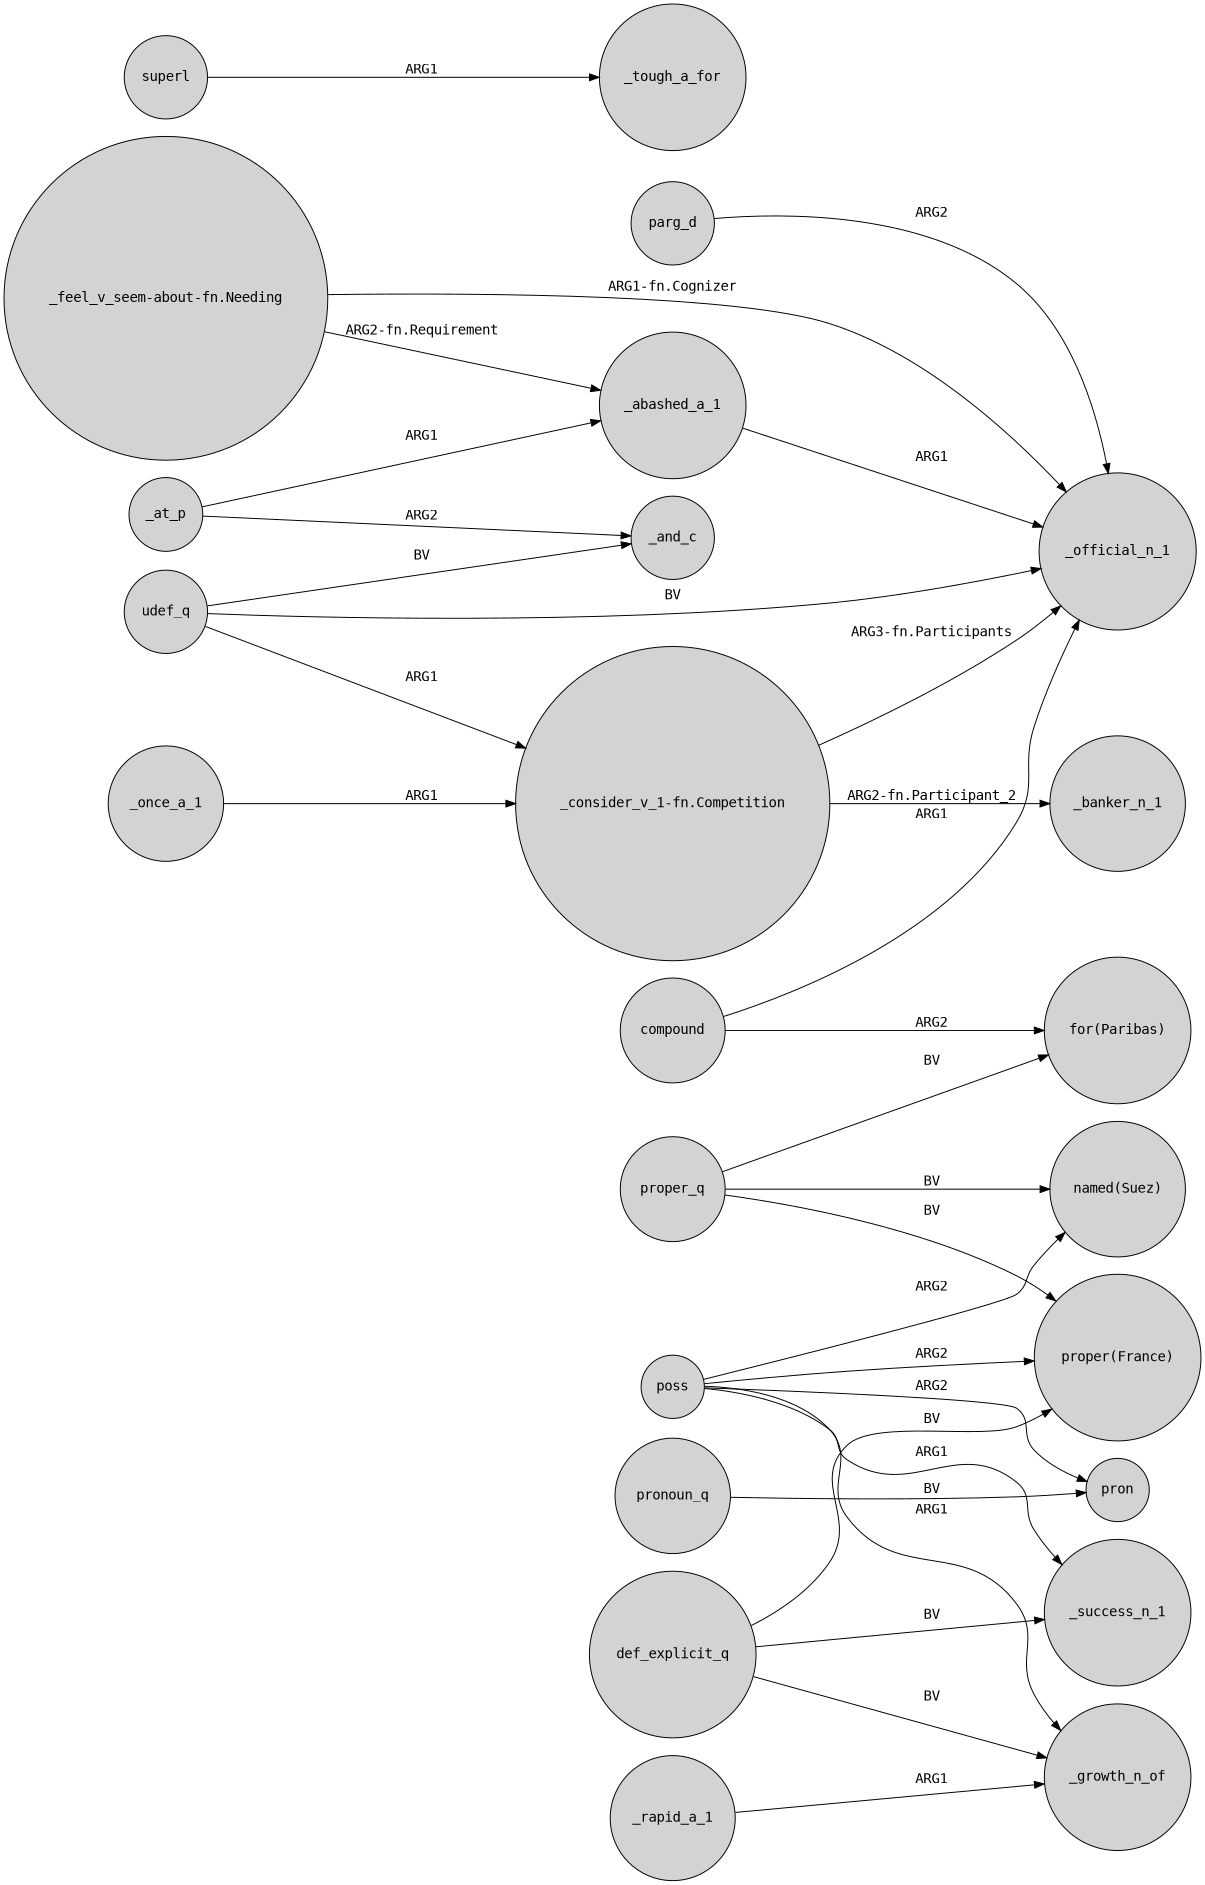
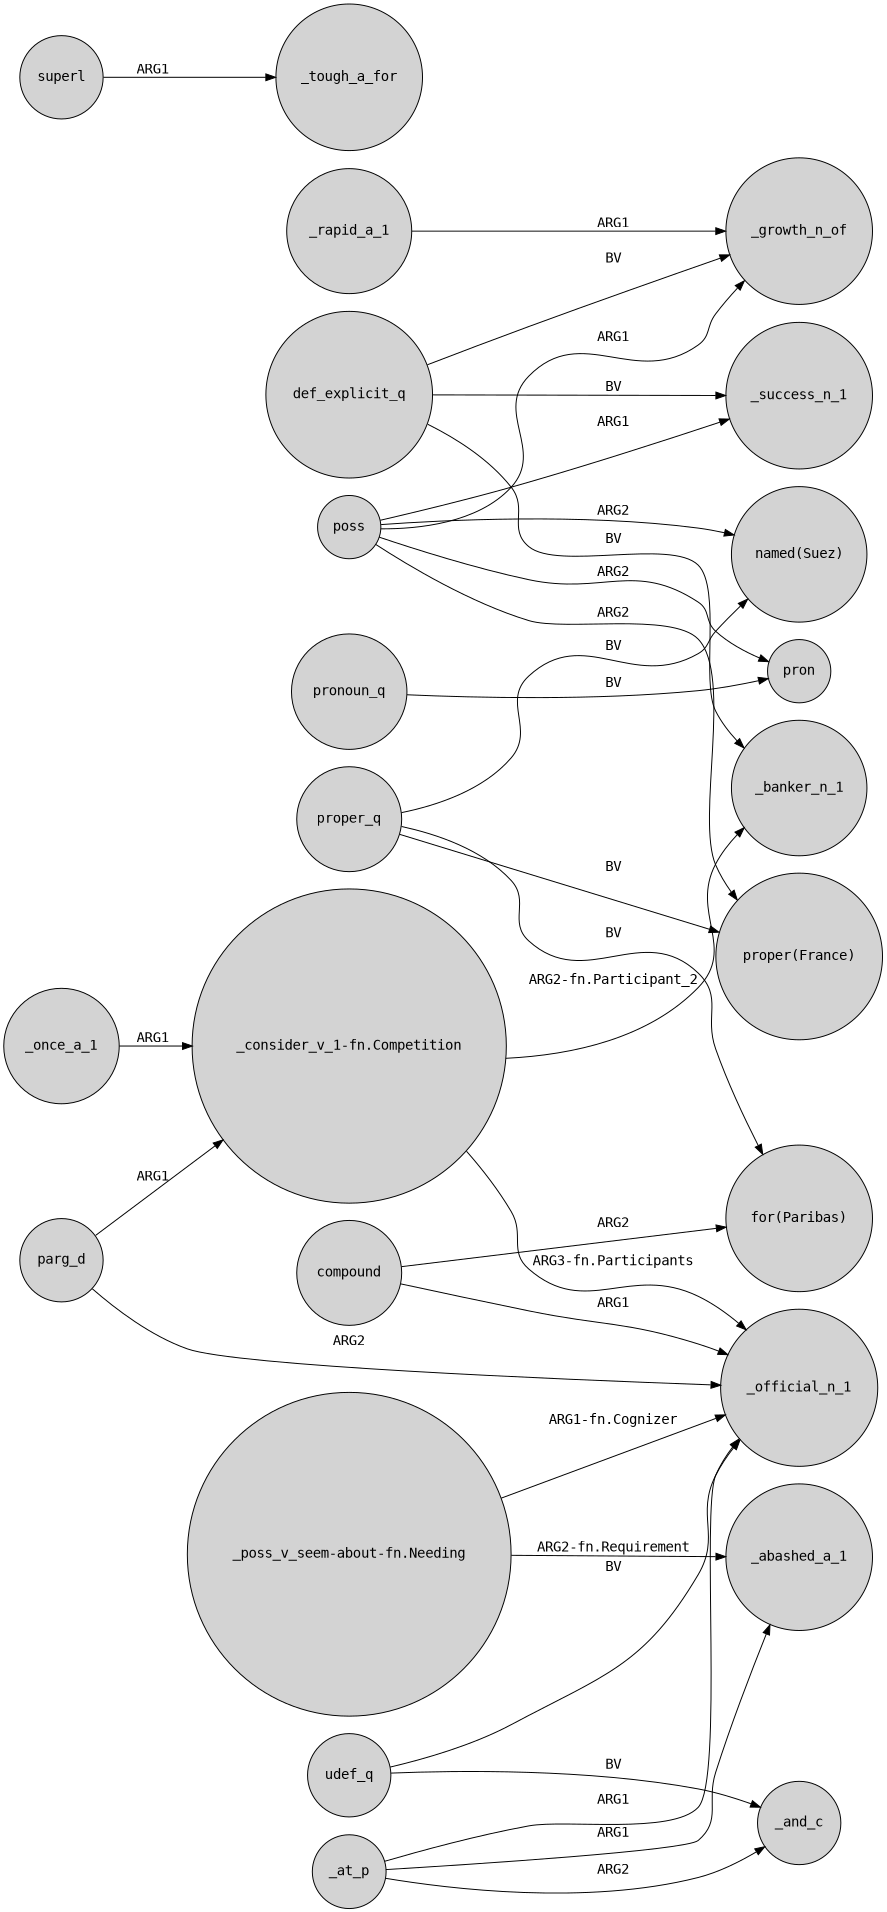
node "_feel_v_seem-about-fn.Needing": label "_feel_v_seem-about-fn.Needing" -> "_poss_v_seem-about-fn.Needing"
edge "_abashed_a_1" -> "_official_n_1": now "_at_p" -> "_official_n_1"
edge "udef_q" -> "_consider_v_1-fn.Competition": now "parg_d" -> "_consider_v_1-fn.Competition"
edge "def_explicit_q" -> "proper(France)": now "def_explicit_q" -> "_banker_n_1"
